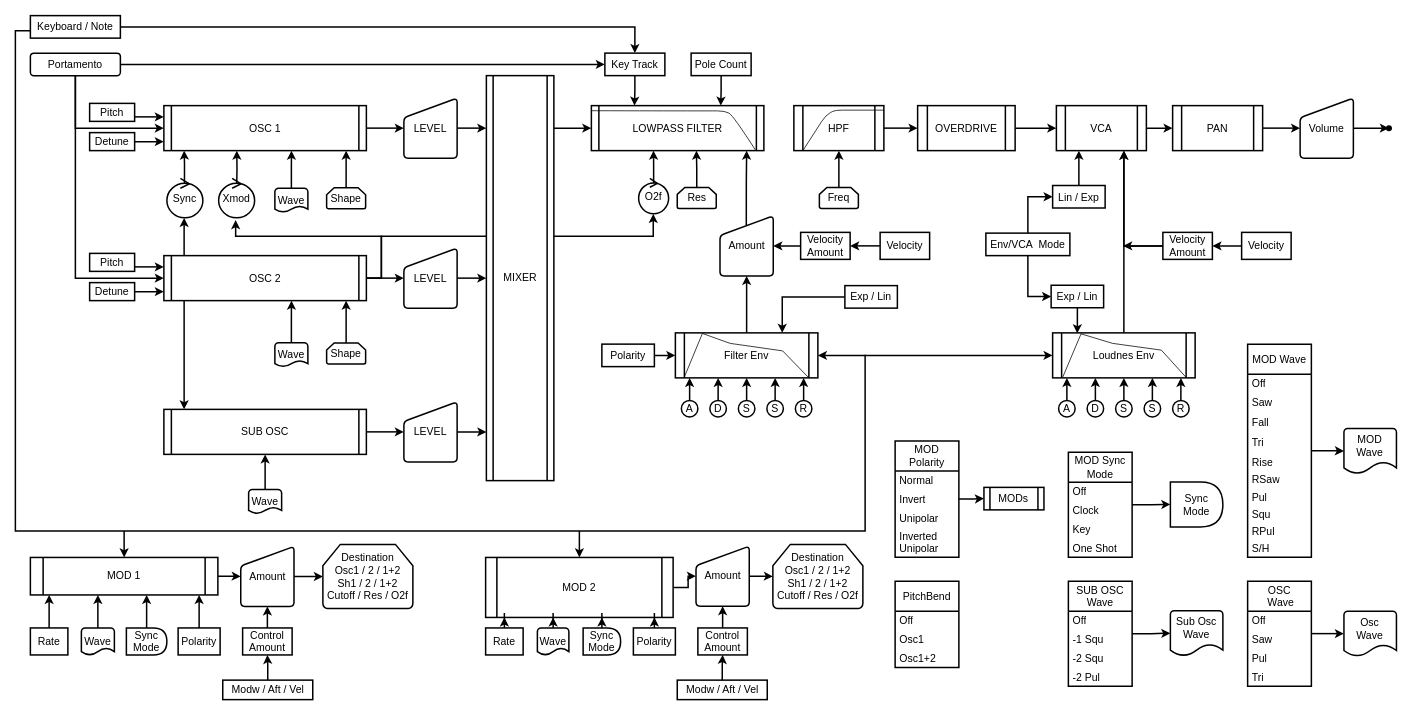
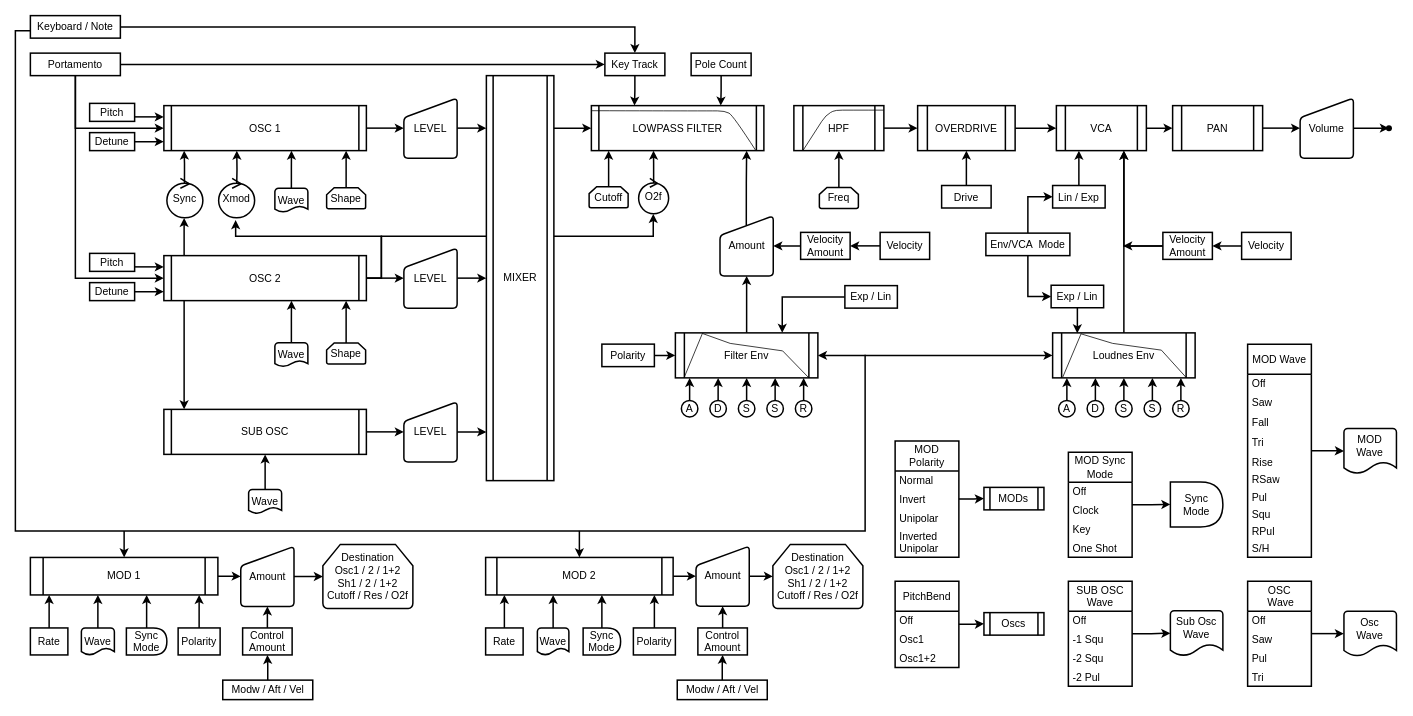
node "Portamento": shape rounded rectangle -> rectangle
edge "Drive" -> "OVERDRIVE": added
edge "Cutoff" -> "LOWPASS FILTER": added
edge "Res" -> "LOWPASS FILTER": removed
node "Cutoff": added
node "Drive": added
node "Res": removed
node "MOD 2": size 188x60 -> 188x38
edge "PitchBend" -> "Oscs": added
node "Oscs": added
